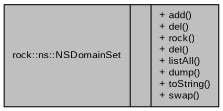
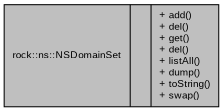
node "rock::ns::NSDomainSet": text "+ rock()" -> "+ get()"
